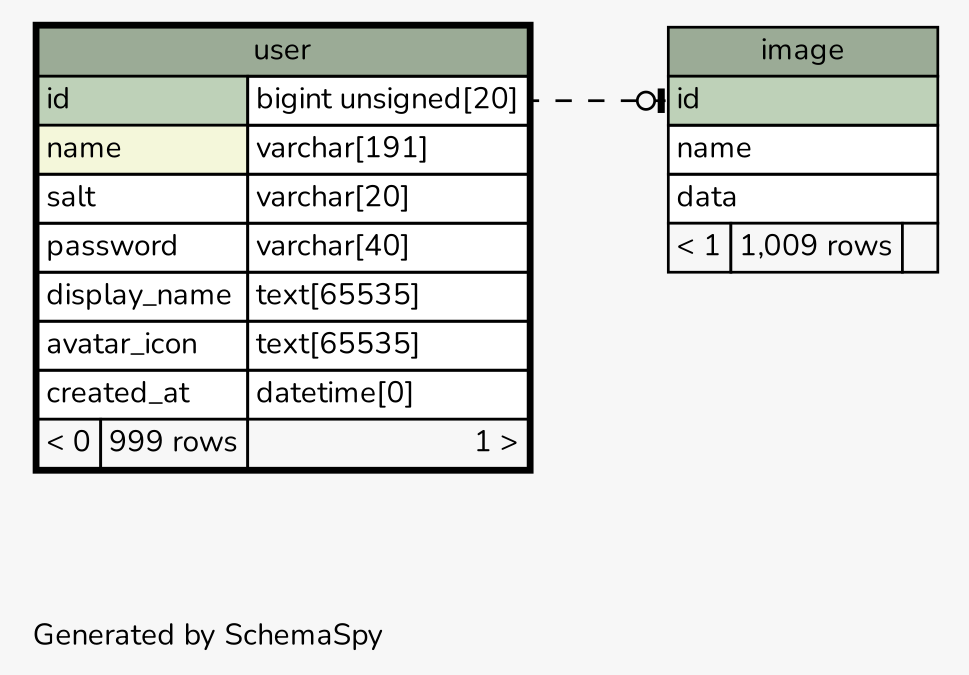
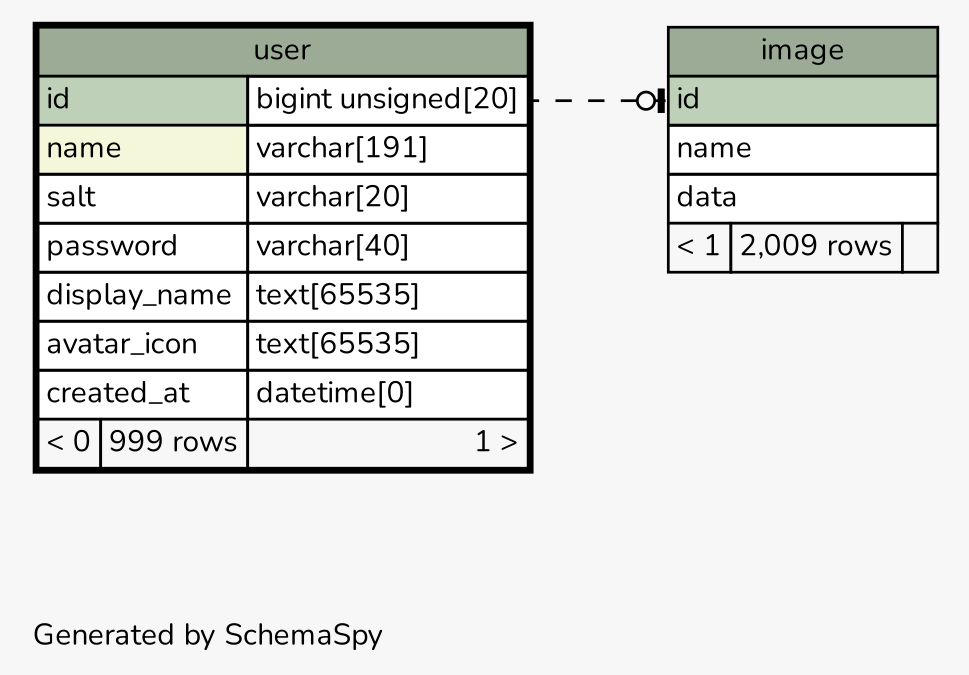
node "image": text "1,009 rows" -> "2,009 rows"
